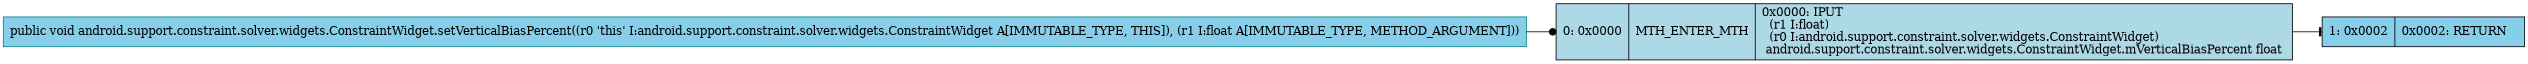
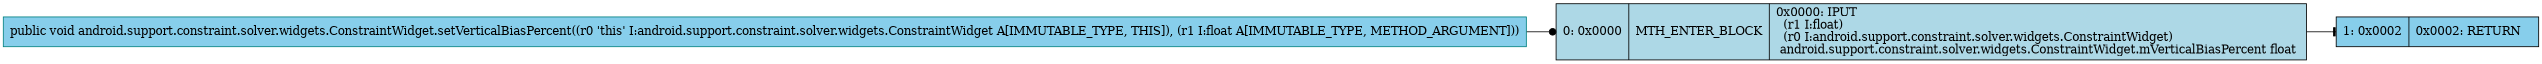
node "0: 0x0000": text "MTH_ENTER_MTH" -> "MTH_ENTER_BLOCK"
